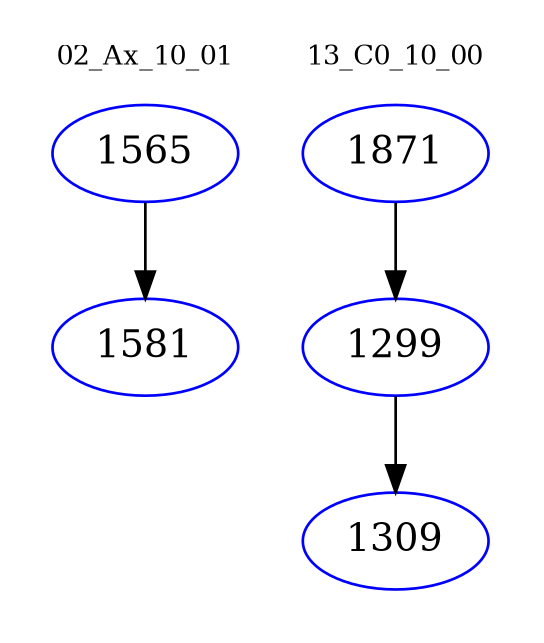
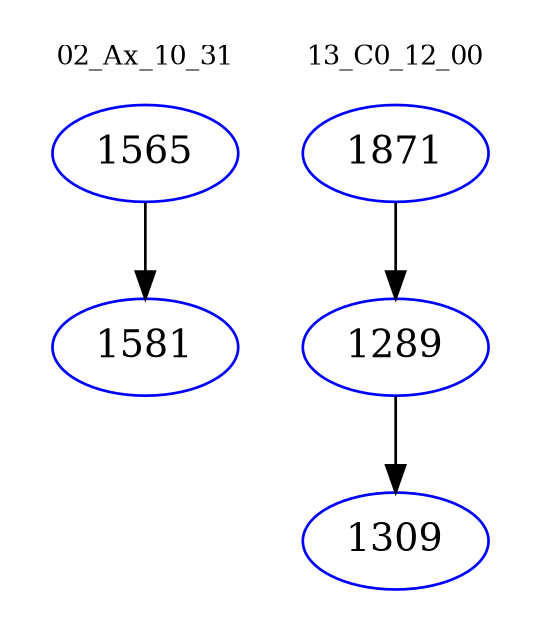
cluster "02_Ax_10_01": label "02_Ax_10_01" -> "02_Ax_10_31"
cluster "13_C0_10_00": label "13_C0_10_00" -> "13_C0_12_00"
node "1299": label "1299" -> "1289"
